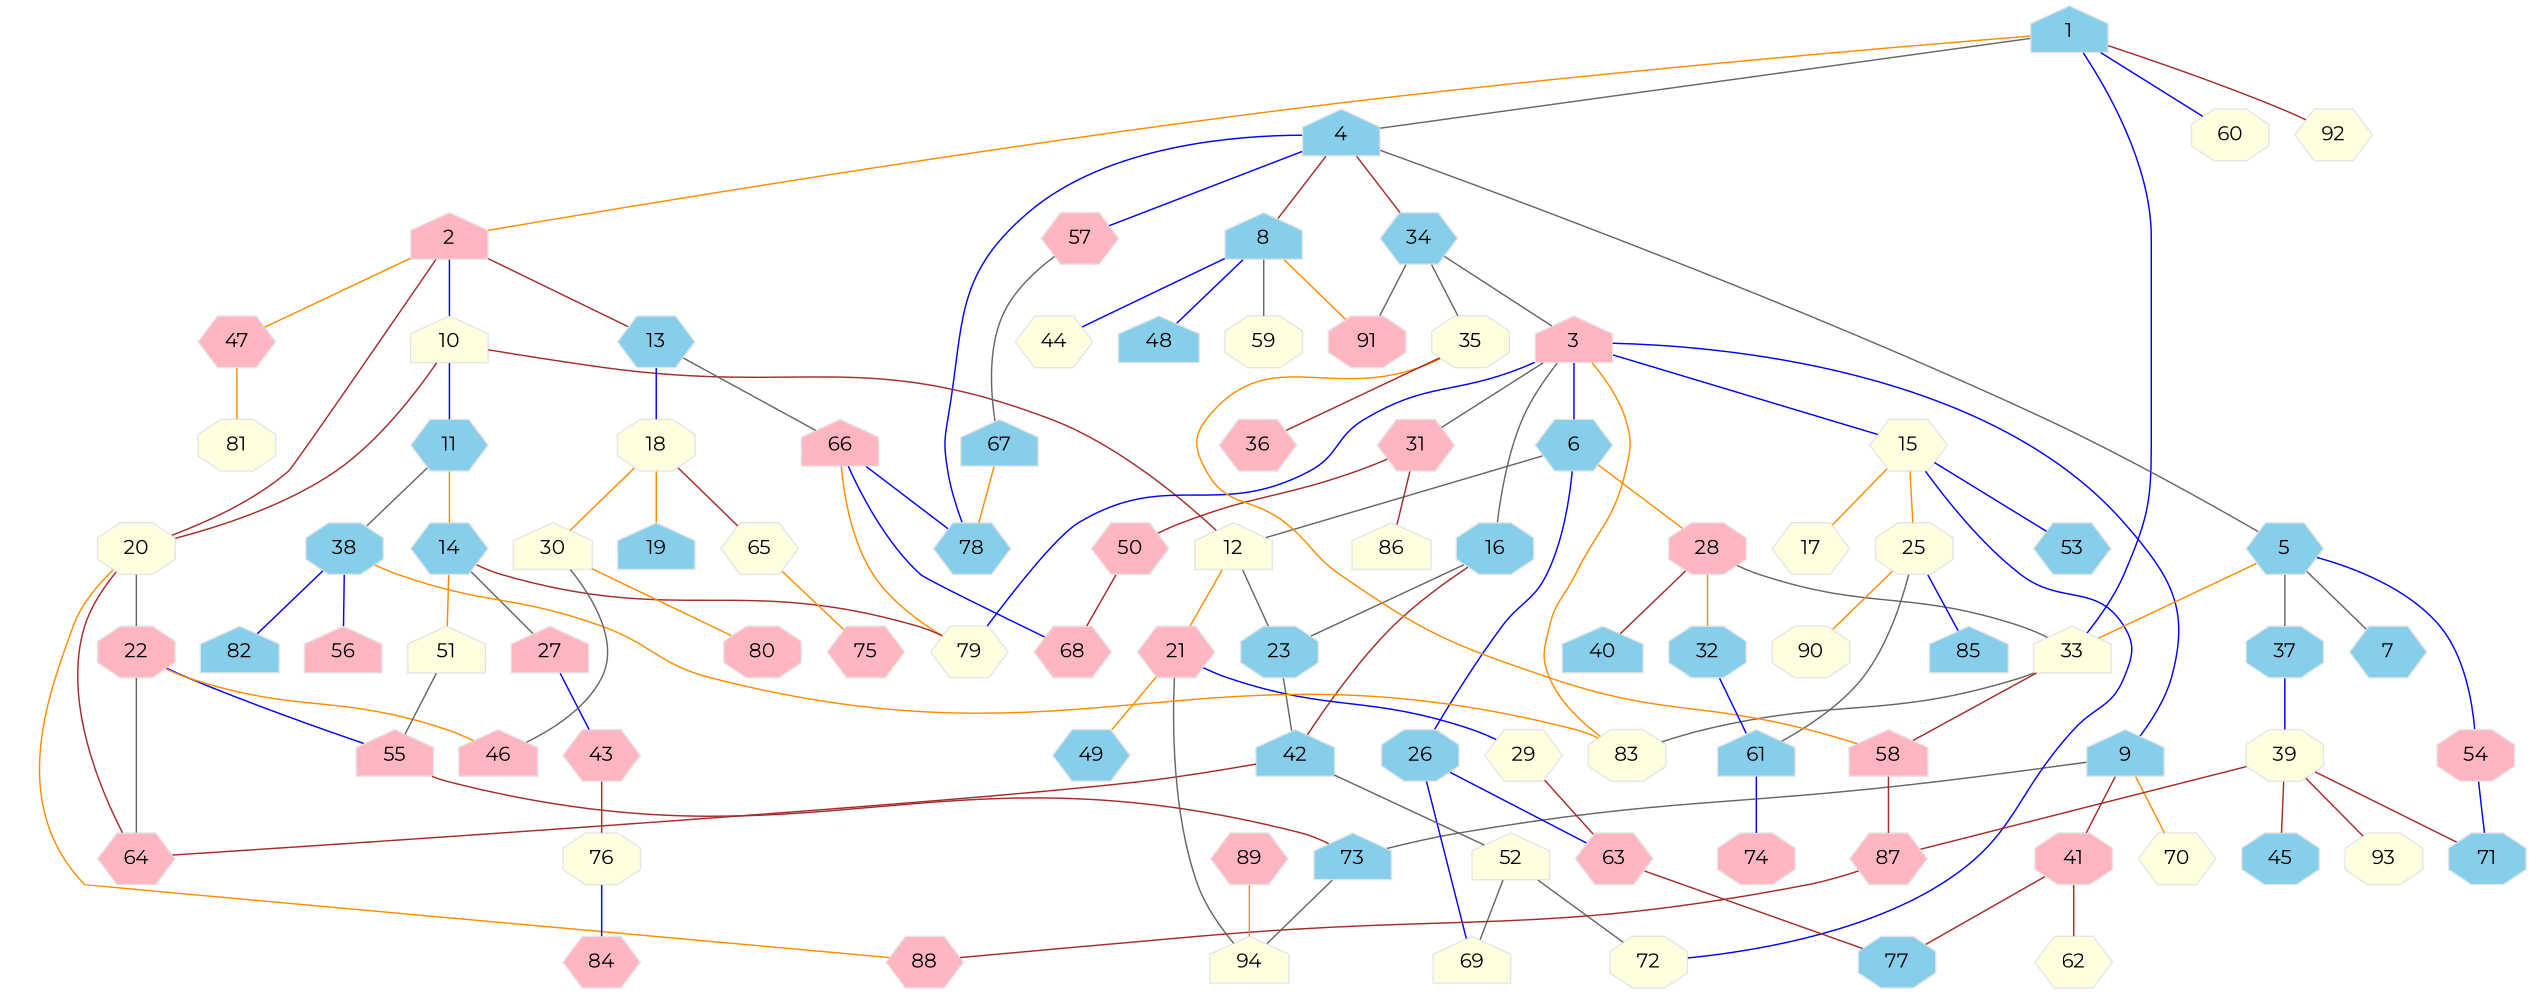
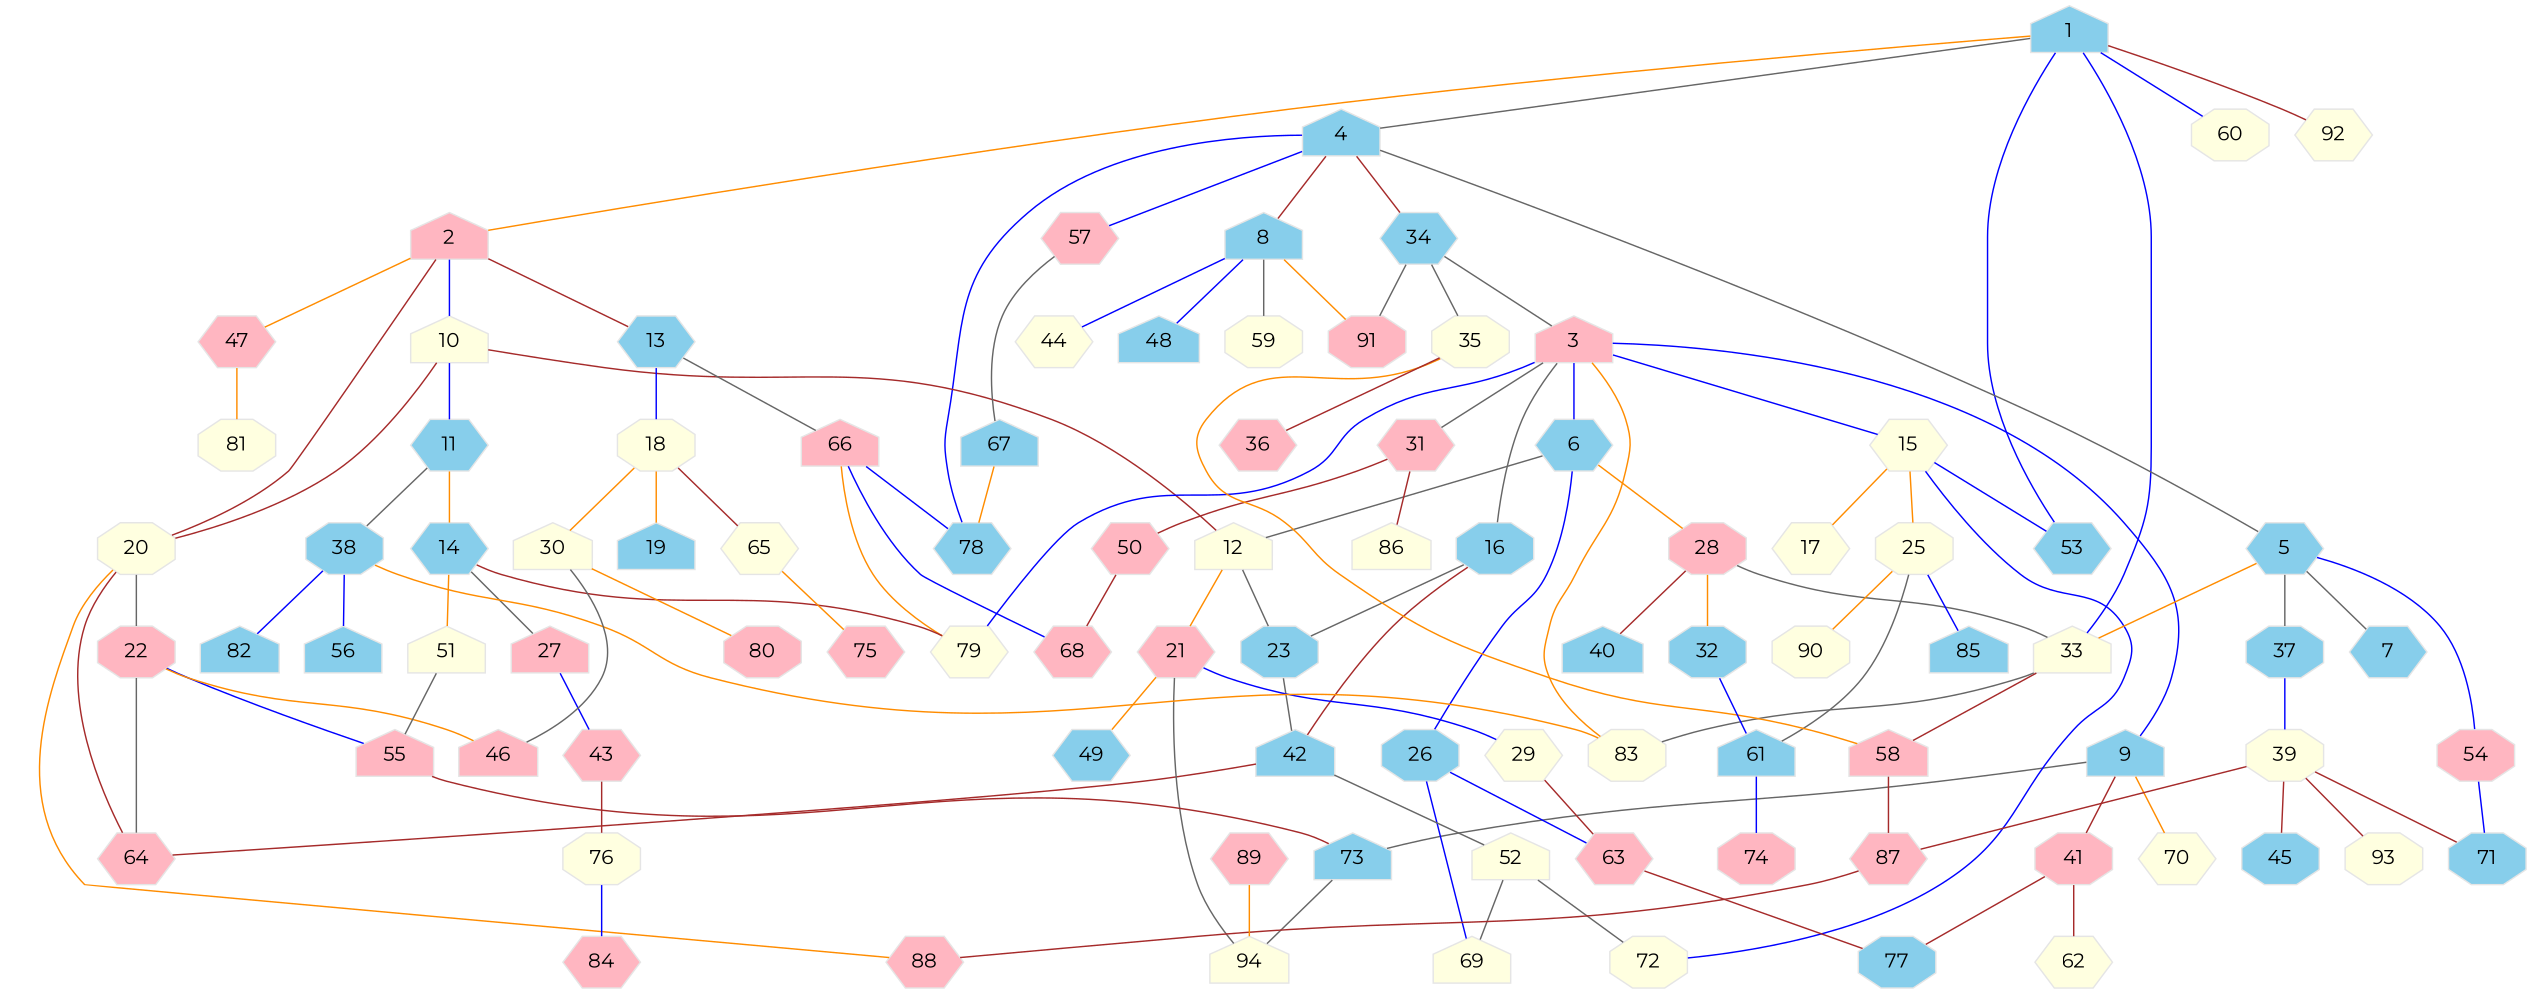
edge "1" -- "53": added
node "56": fillcolor lightpink -> skyblue
